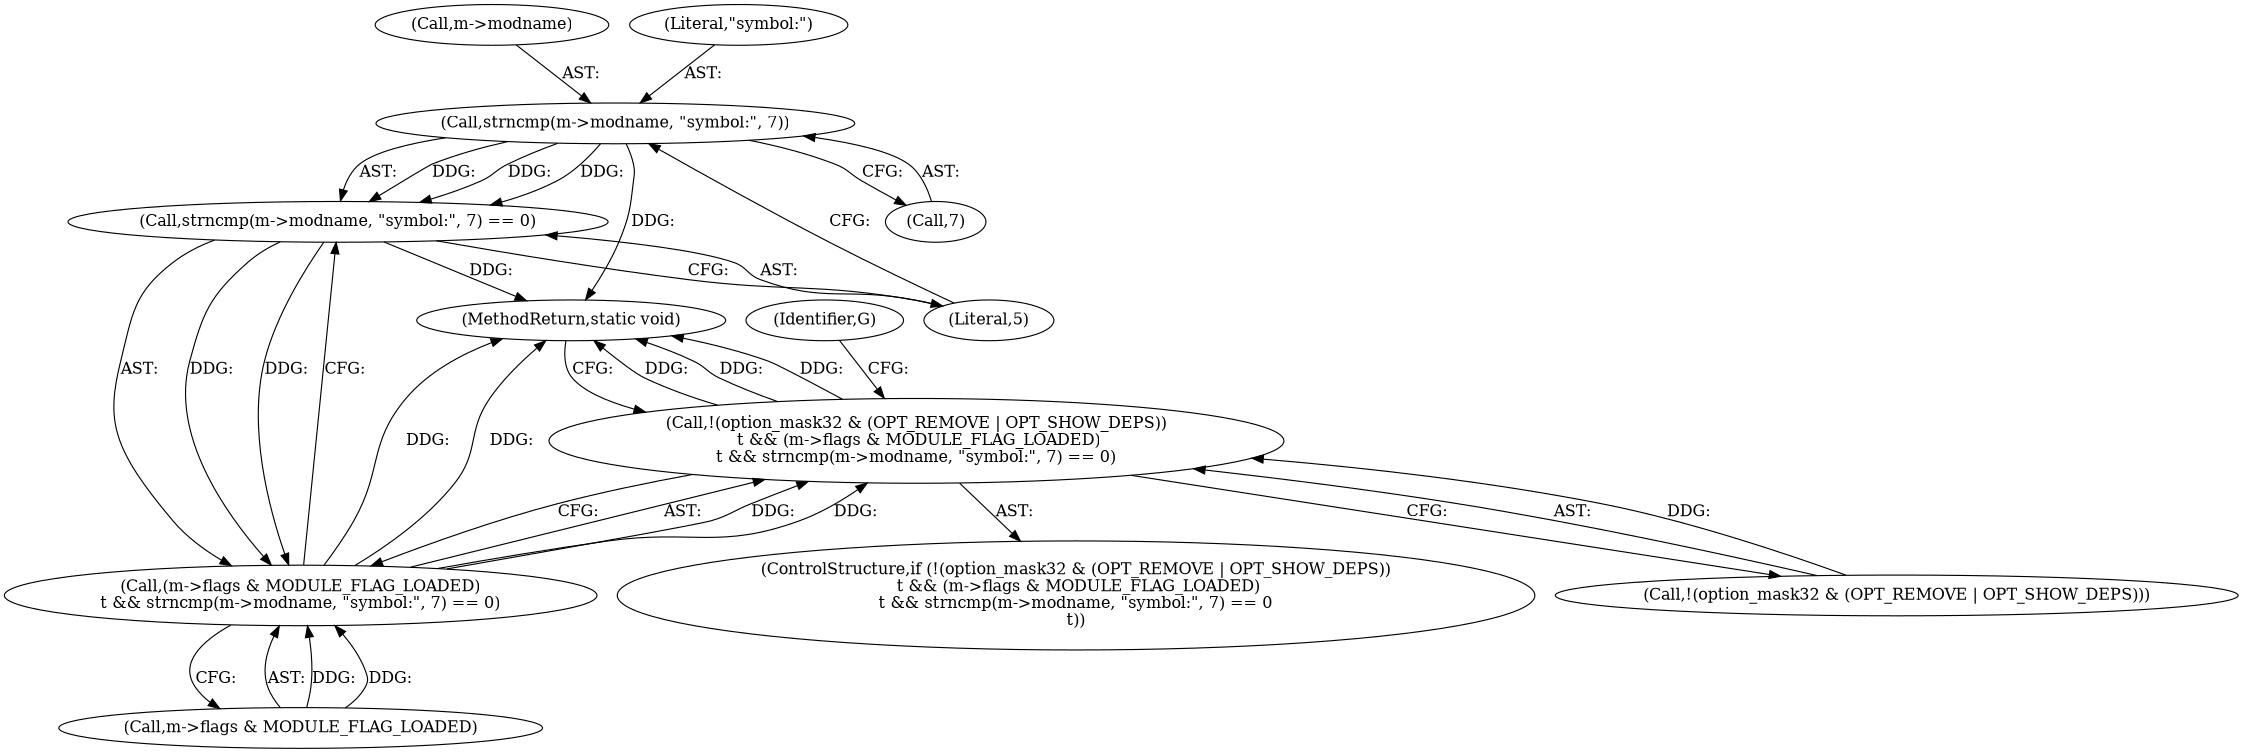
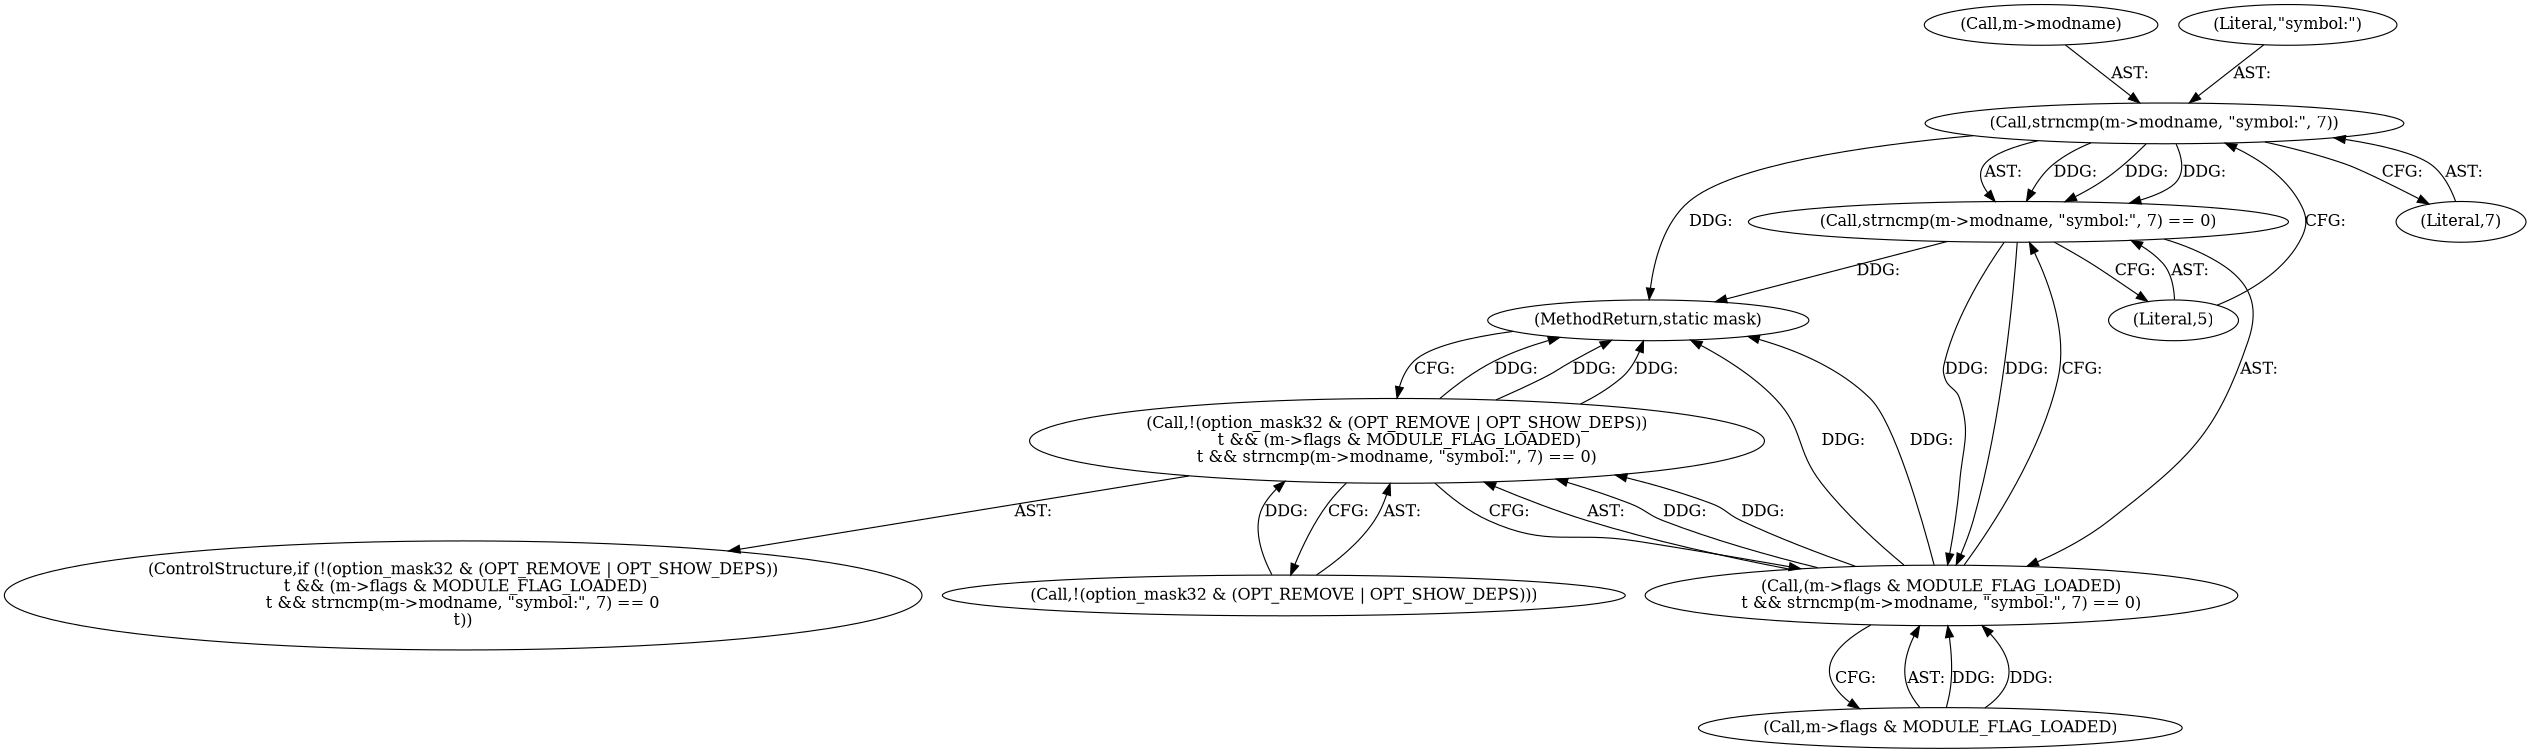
node "(Call,7)": label "(Call,7)" -> "(Literal,7)"
node "(MethodReturn,static void)": label "(MethodReturn,static void)" -> "(MethodReturn,static mask)"
node "(Identifier,G)": removed
